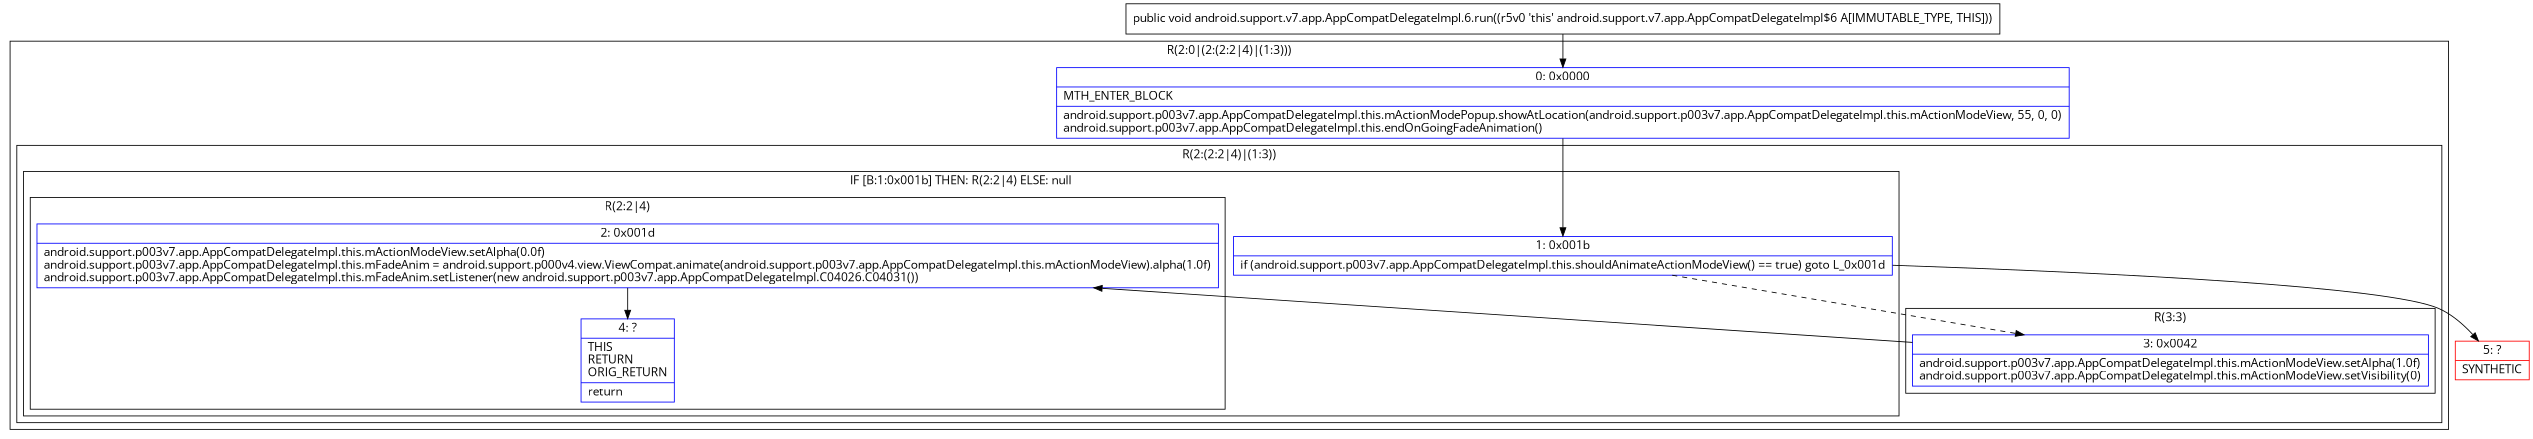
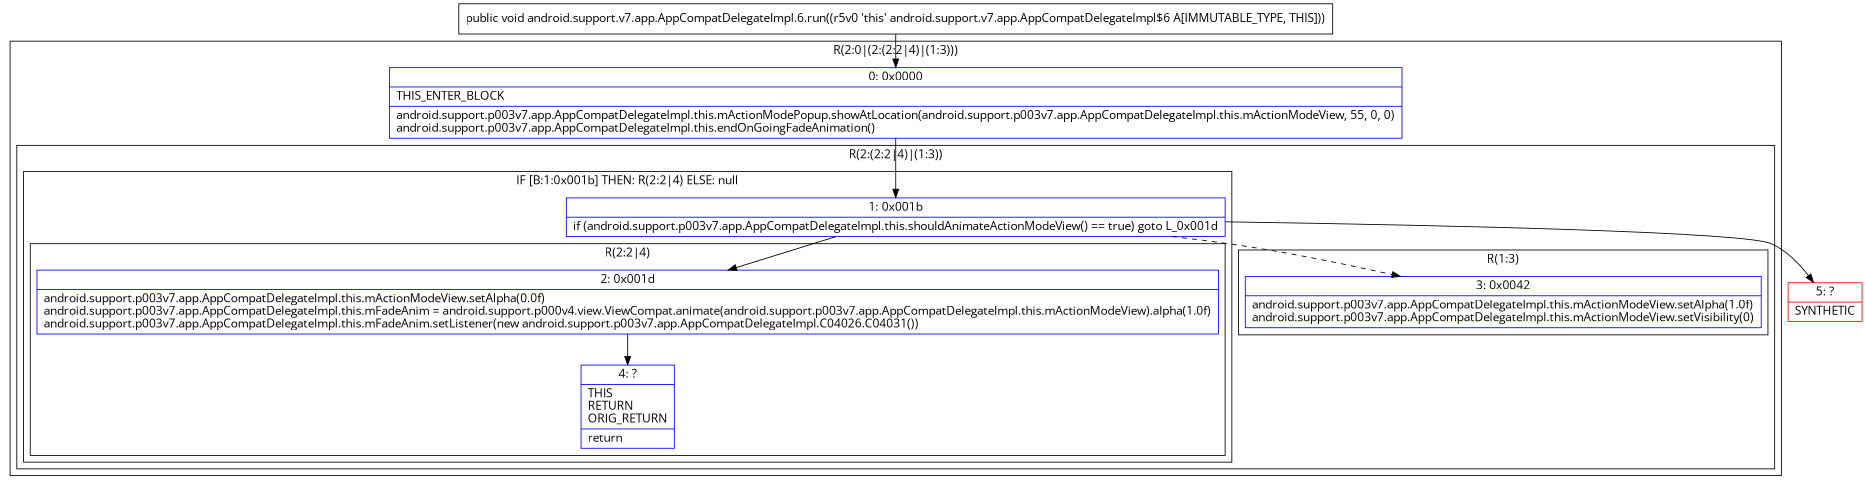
node "0: 0x0000": text "MTH_ENTER_BLOCK" -> "THIS_ENTER_BLOCK"
edge "3: 0x0042" -> "2: 0x001d": now "1: 0x001b" -> "2: 0x001d"
cluster "R(3:3)": label "R(3:3)" -> "R(1:3)"
